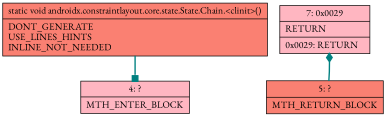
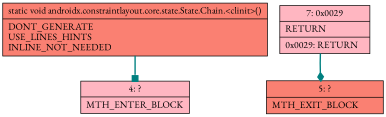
edge "5: ?" -> "7: 0x0029": reversed
node "5: ?": text "MTH_RETURN_BLOCK" -> "MTH_EXIT_BLOCK"
